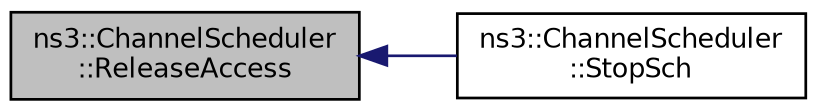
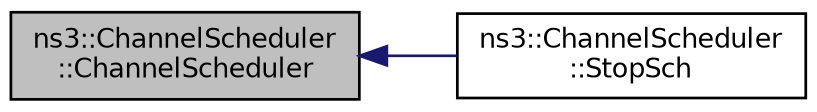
node "ns3::ChannelScheduler ::ReleaseAccess": label "ns3::ChannelScheduler ::ReleaseAccess" -> "ns3::ChannelScheduler ::ChannelScheduler"
